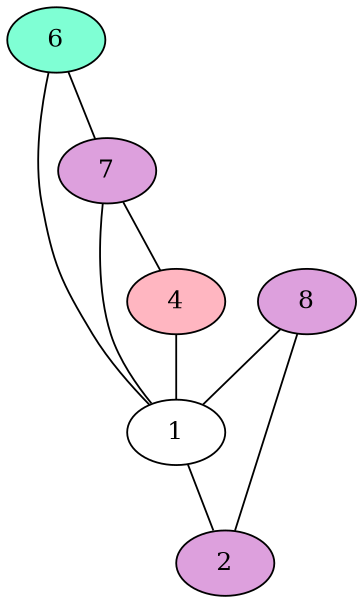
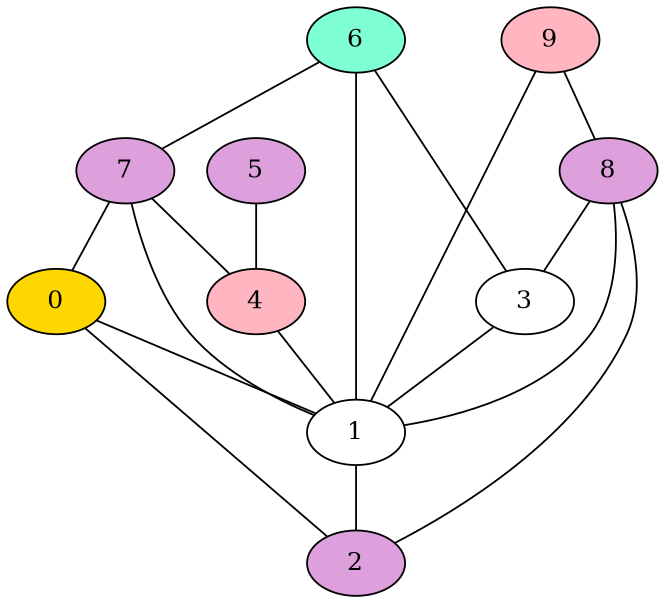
node "9": added
node "5": added
node "0": added
node "3": added
